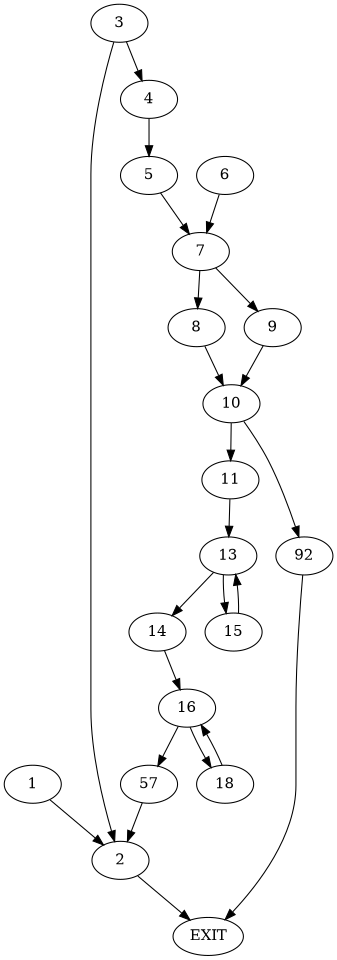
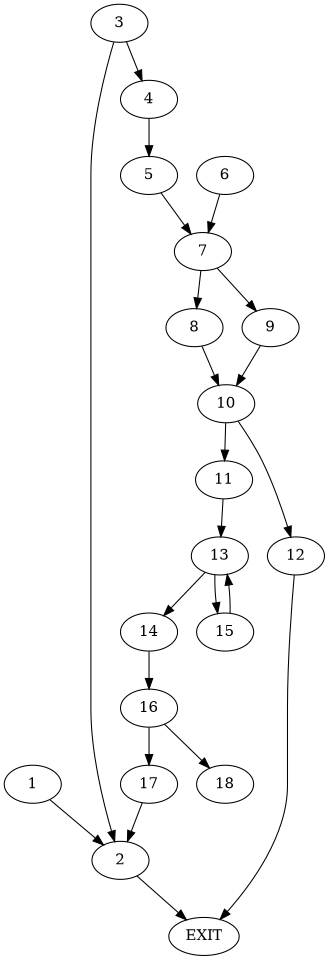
node "92": label "92" -> "12"
edge "18" -> "16": removed
node "57": label "57" -> "17"
